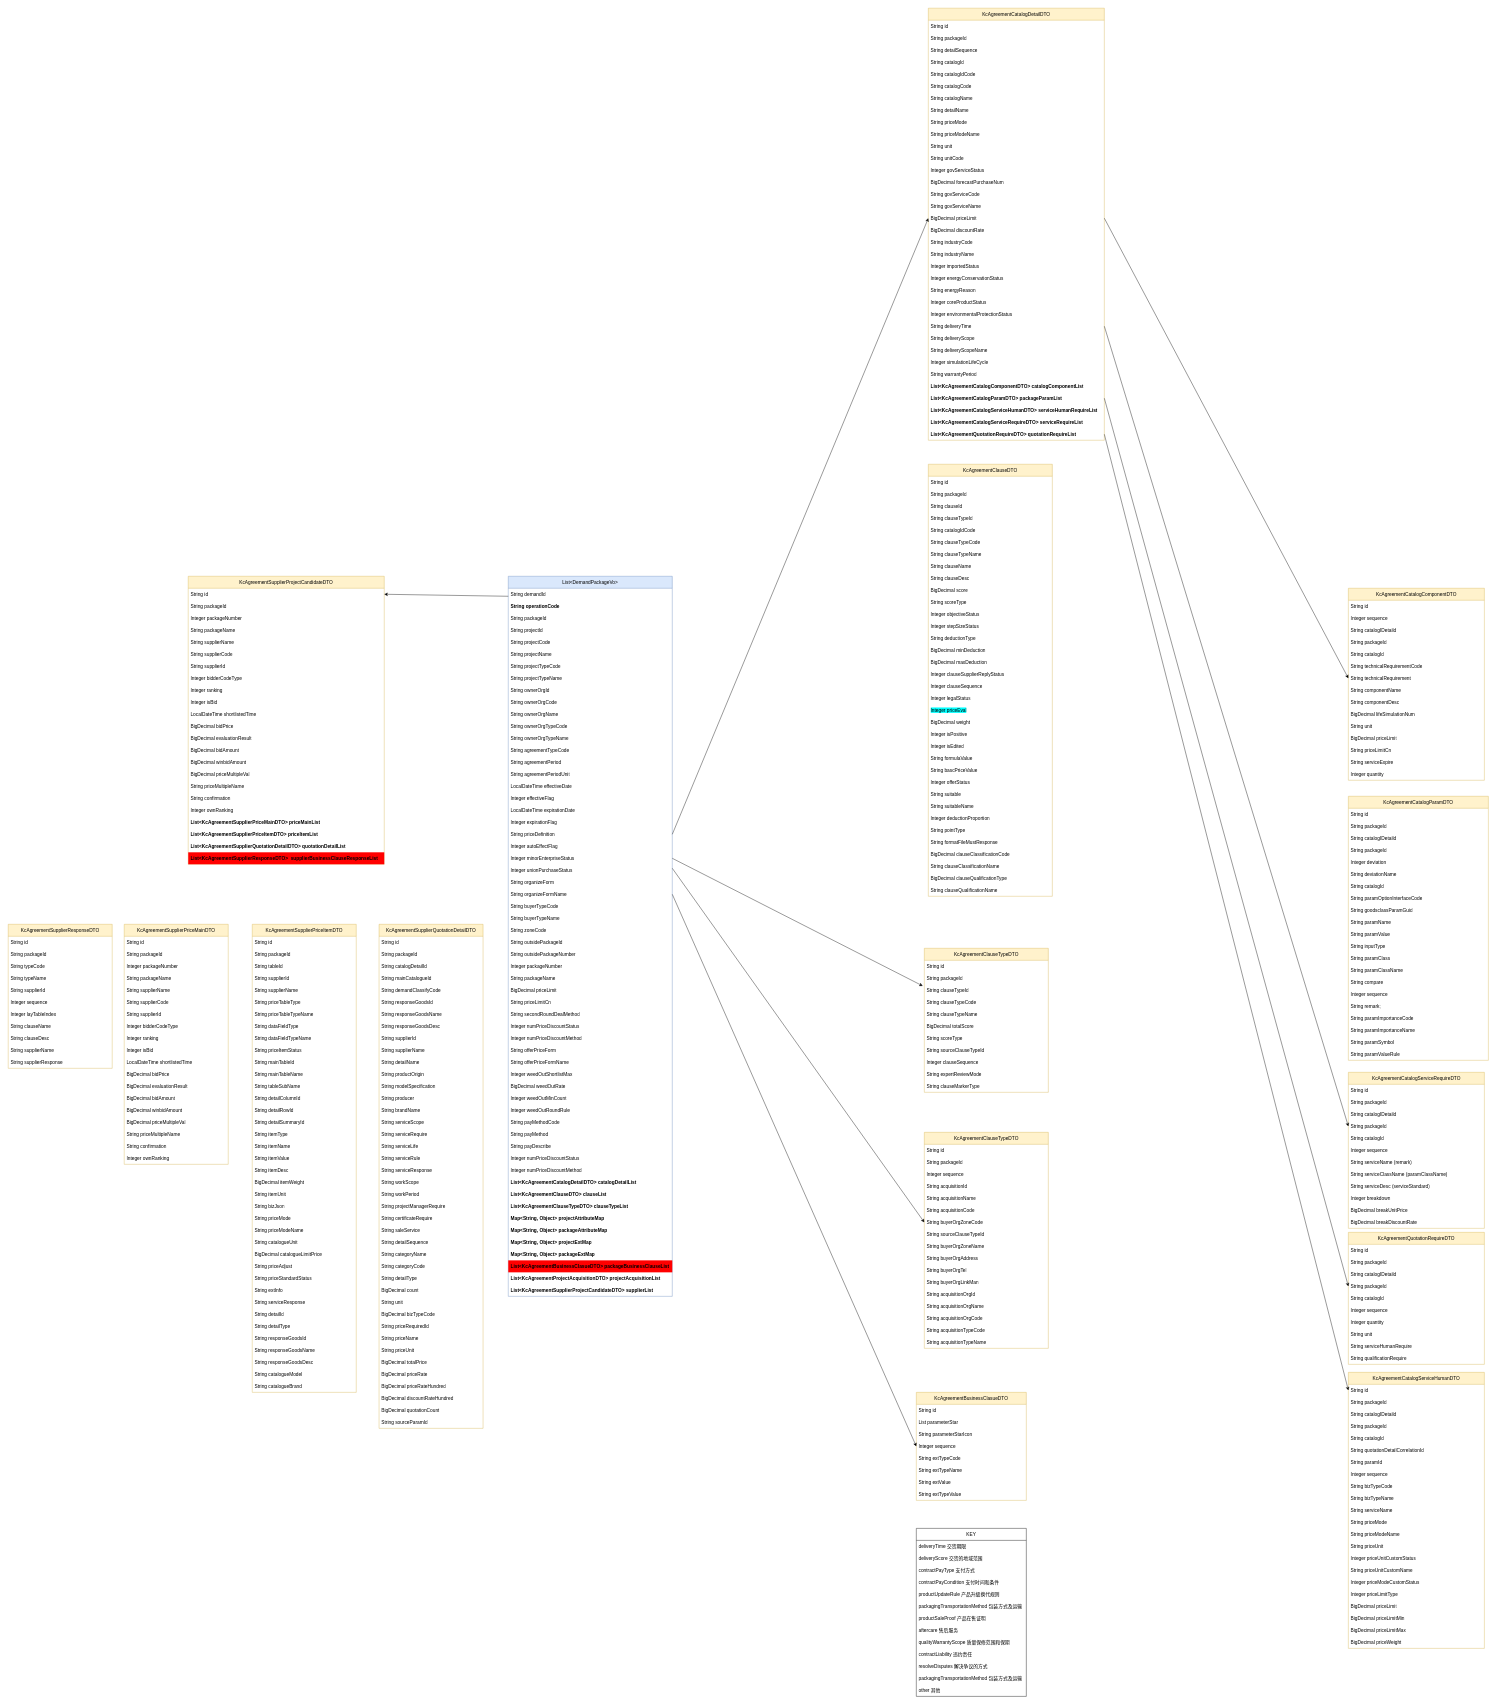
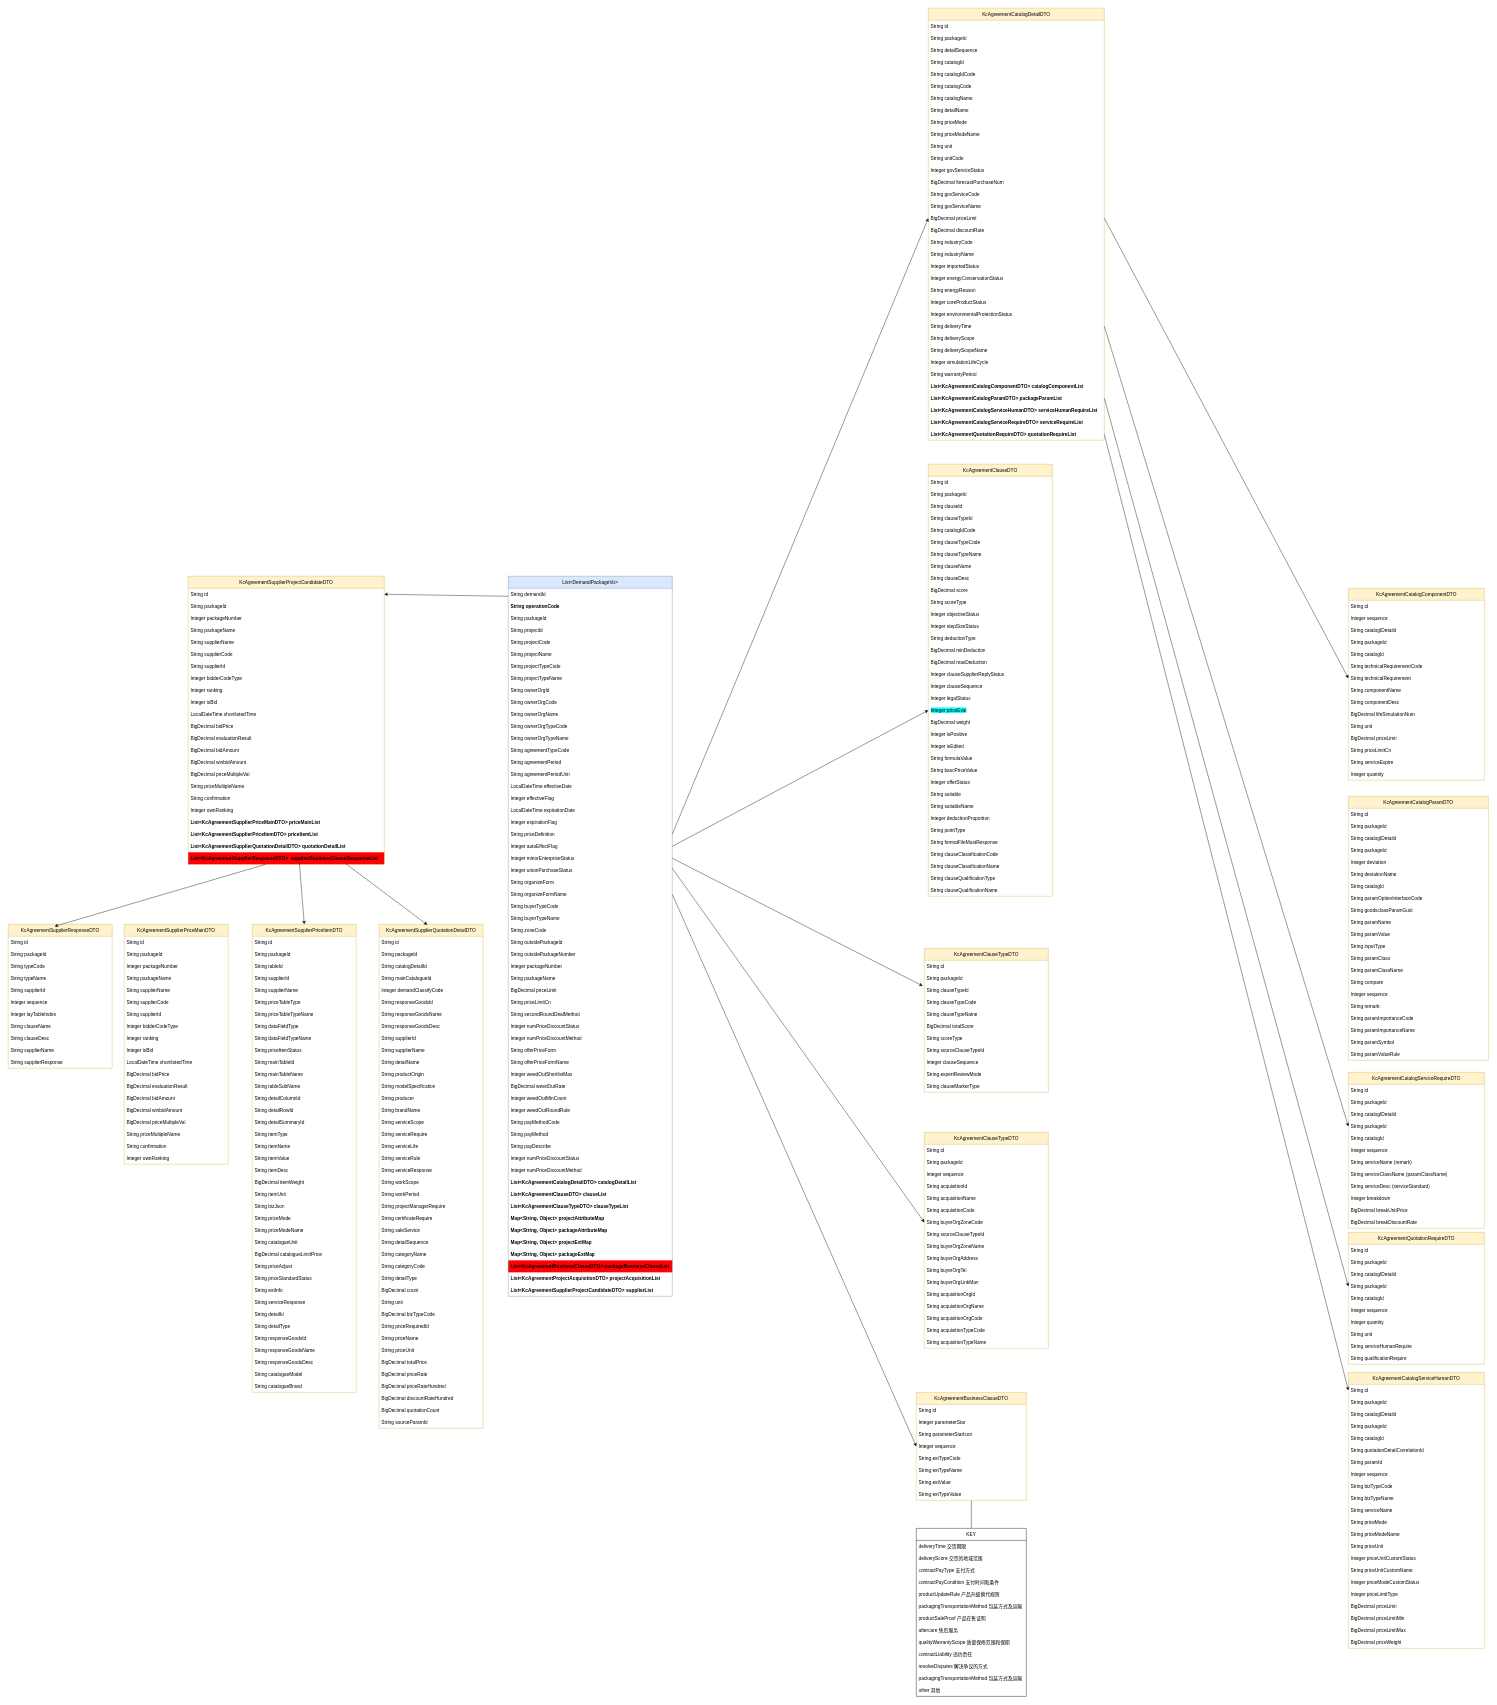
edge "Integer autoEffectFlag" -> "Integer priceEval": added
node "BigDecimal clauseClassificationCode": label "BigDecimal clauseClassificationCode" -> "String clauseClassificationCode"
node "BigDecimal clauseQualificationType": label "BigDecimal clauseQualificationType" -> "String clauseQualificationType"
edge "List<KcAgreementSupplierResponseDTO> supplierBusinessClauseResponseList" -> "KcAgreementSupplierPriceItemDTO": added
edge "List<KcAgreementSupplierResponseDTO> supplierBusinessClauseResponseList" -> "KcAgreementSupplierQuotationDetailDTO": added
edge "List<KcAgreementSupplierResponseDTO> supplierBusinessClauseResponseList" -> "KcAgreementSupplierResponseDTO": added
node "String demandClassifyCode": label "String demandClassifyCode" -> "Integer demandClassifyCode"
node "List parameterStar": label "List parameterStar" -> "Integer parameterStar"
edge "KcAgreementBusinessClasueDTO" -- "KEY": added
